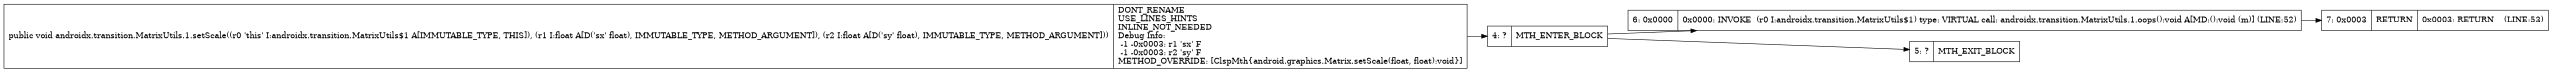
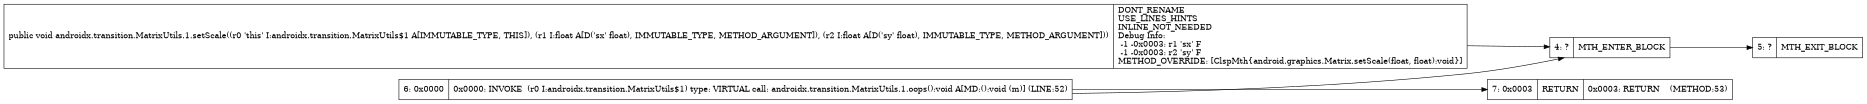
node "7: 0x0003": text "0x0003: RETURN    (LINE:53)" -> "0x0003: RETURN    (METHOD:53)"
edge "4: ?" -> "6: 0x0000": reversed
